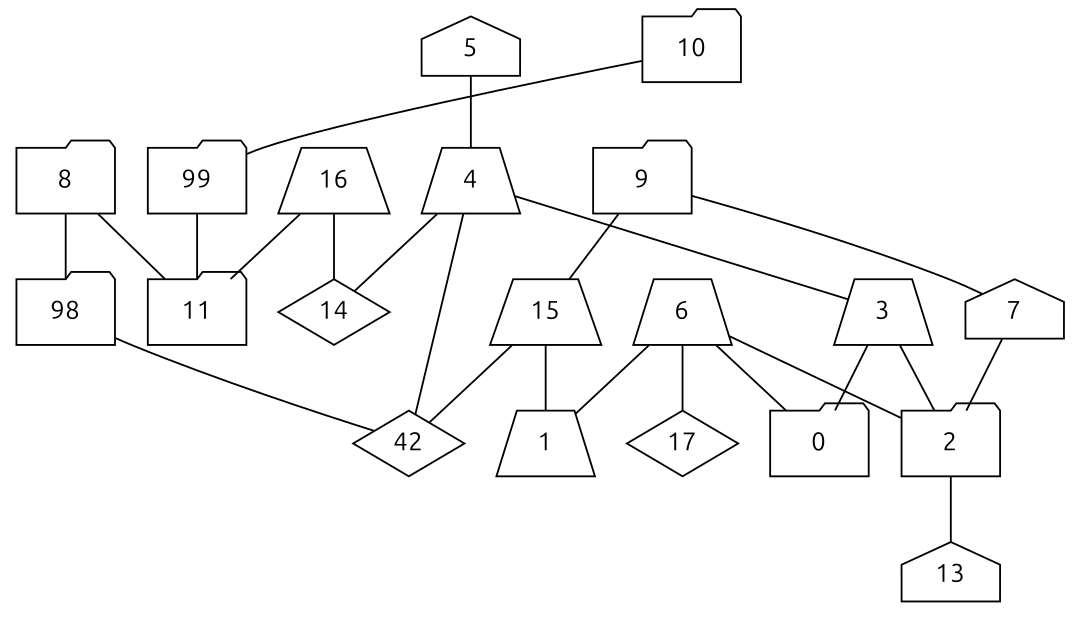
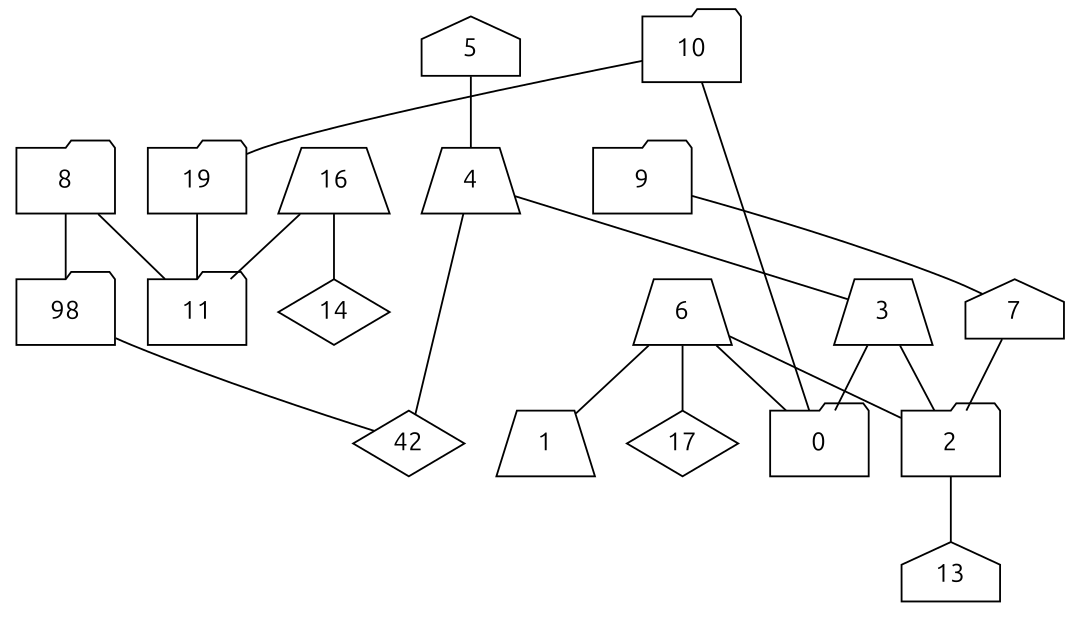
node "99": label "99" -> "19"
edge "10" -- "0": added
edge "4" -- "14": removed
node "15": removed
